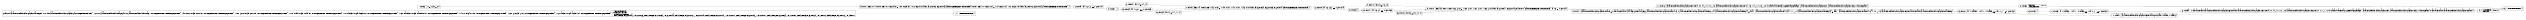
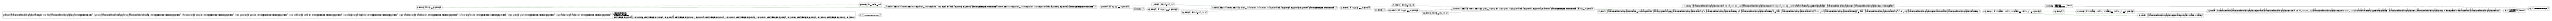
node "2: 0x0003": added
